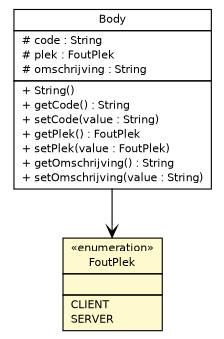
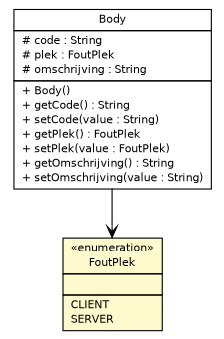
node "Body": text "+ String()" -> "+ Body()"
